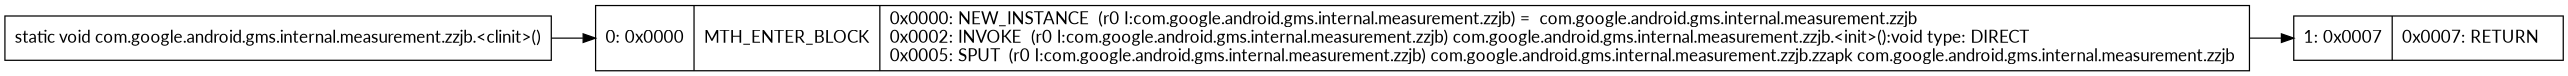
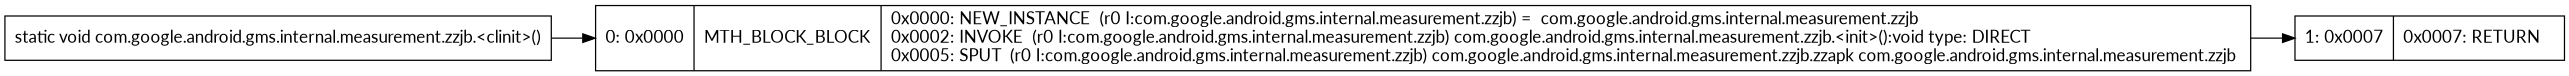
node "0: 0x0000": text "MTH_ENTER_BLOCK" -> "MTH_BLOCK_BLOCK"
